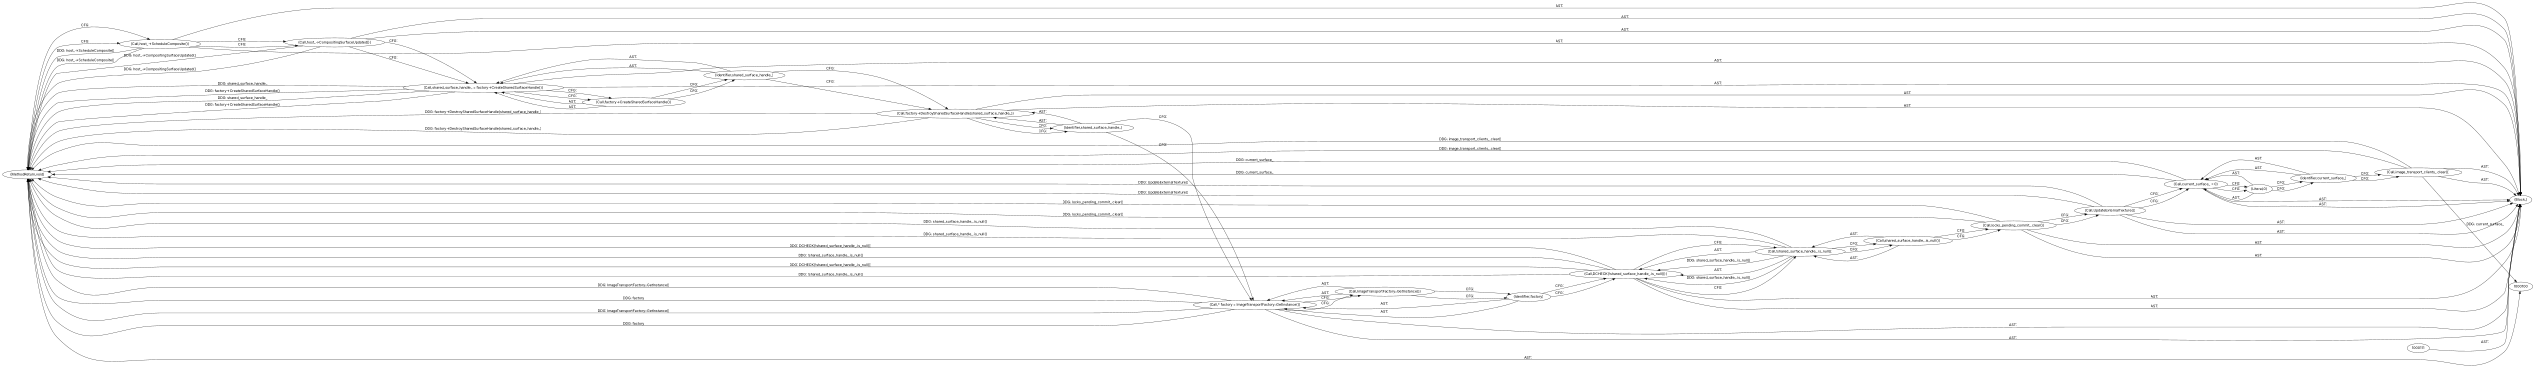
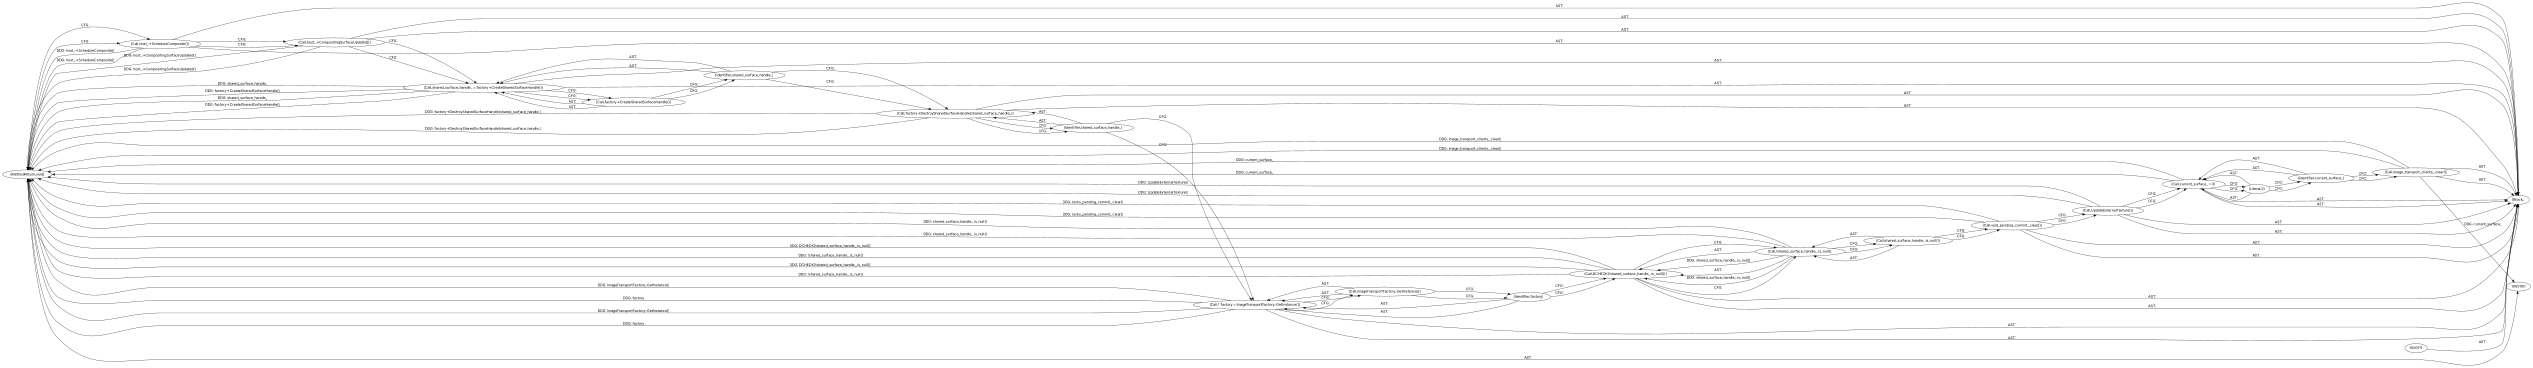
node "(Call,locks_pending_commit_.clear())": label "(Call,locks_pending_commit_.clear())" -> "(Call,void_pending_commit_.clear())"
